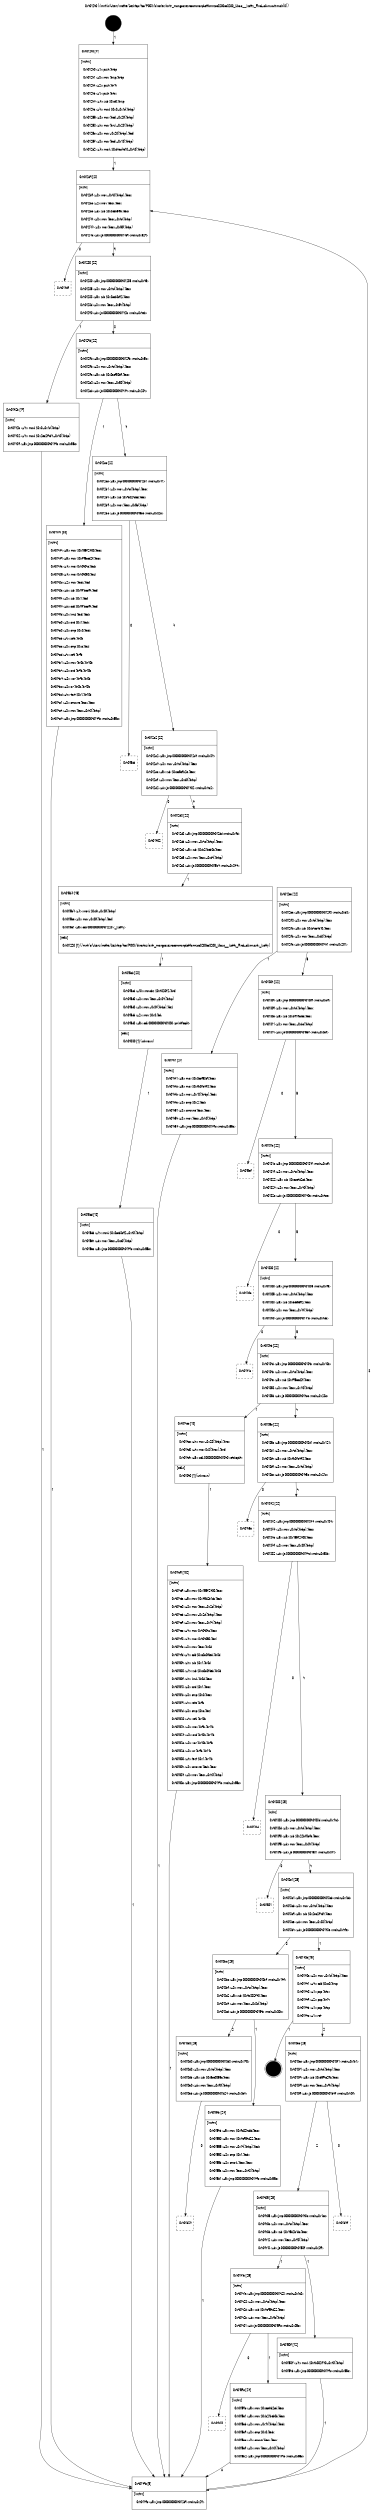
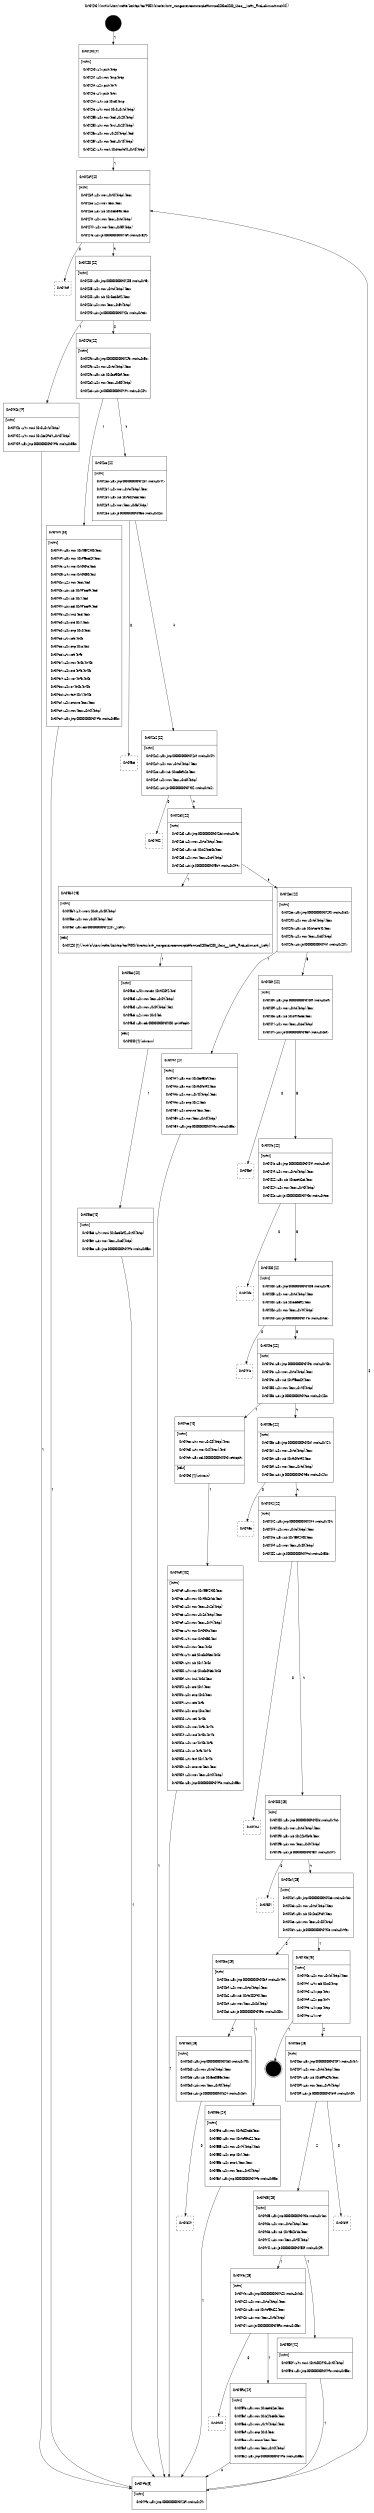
edge "0x4012d8 [22]" -> "0x4012ee [22]": added, label "6"
